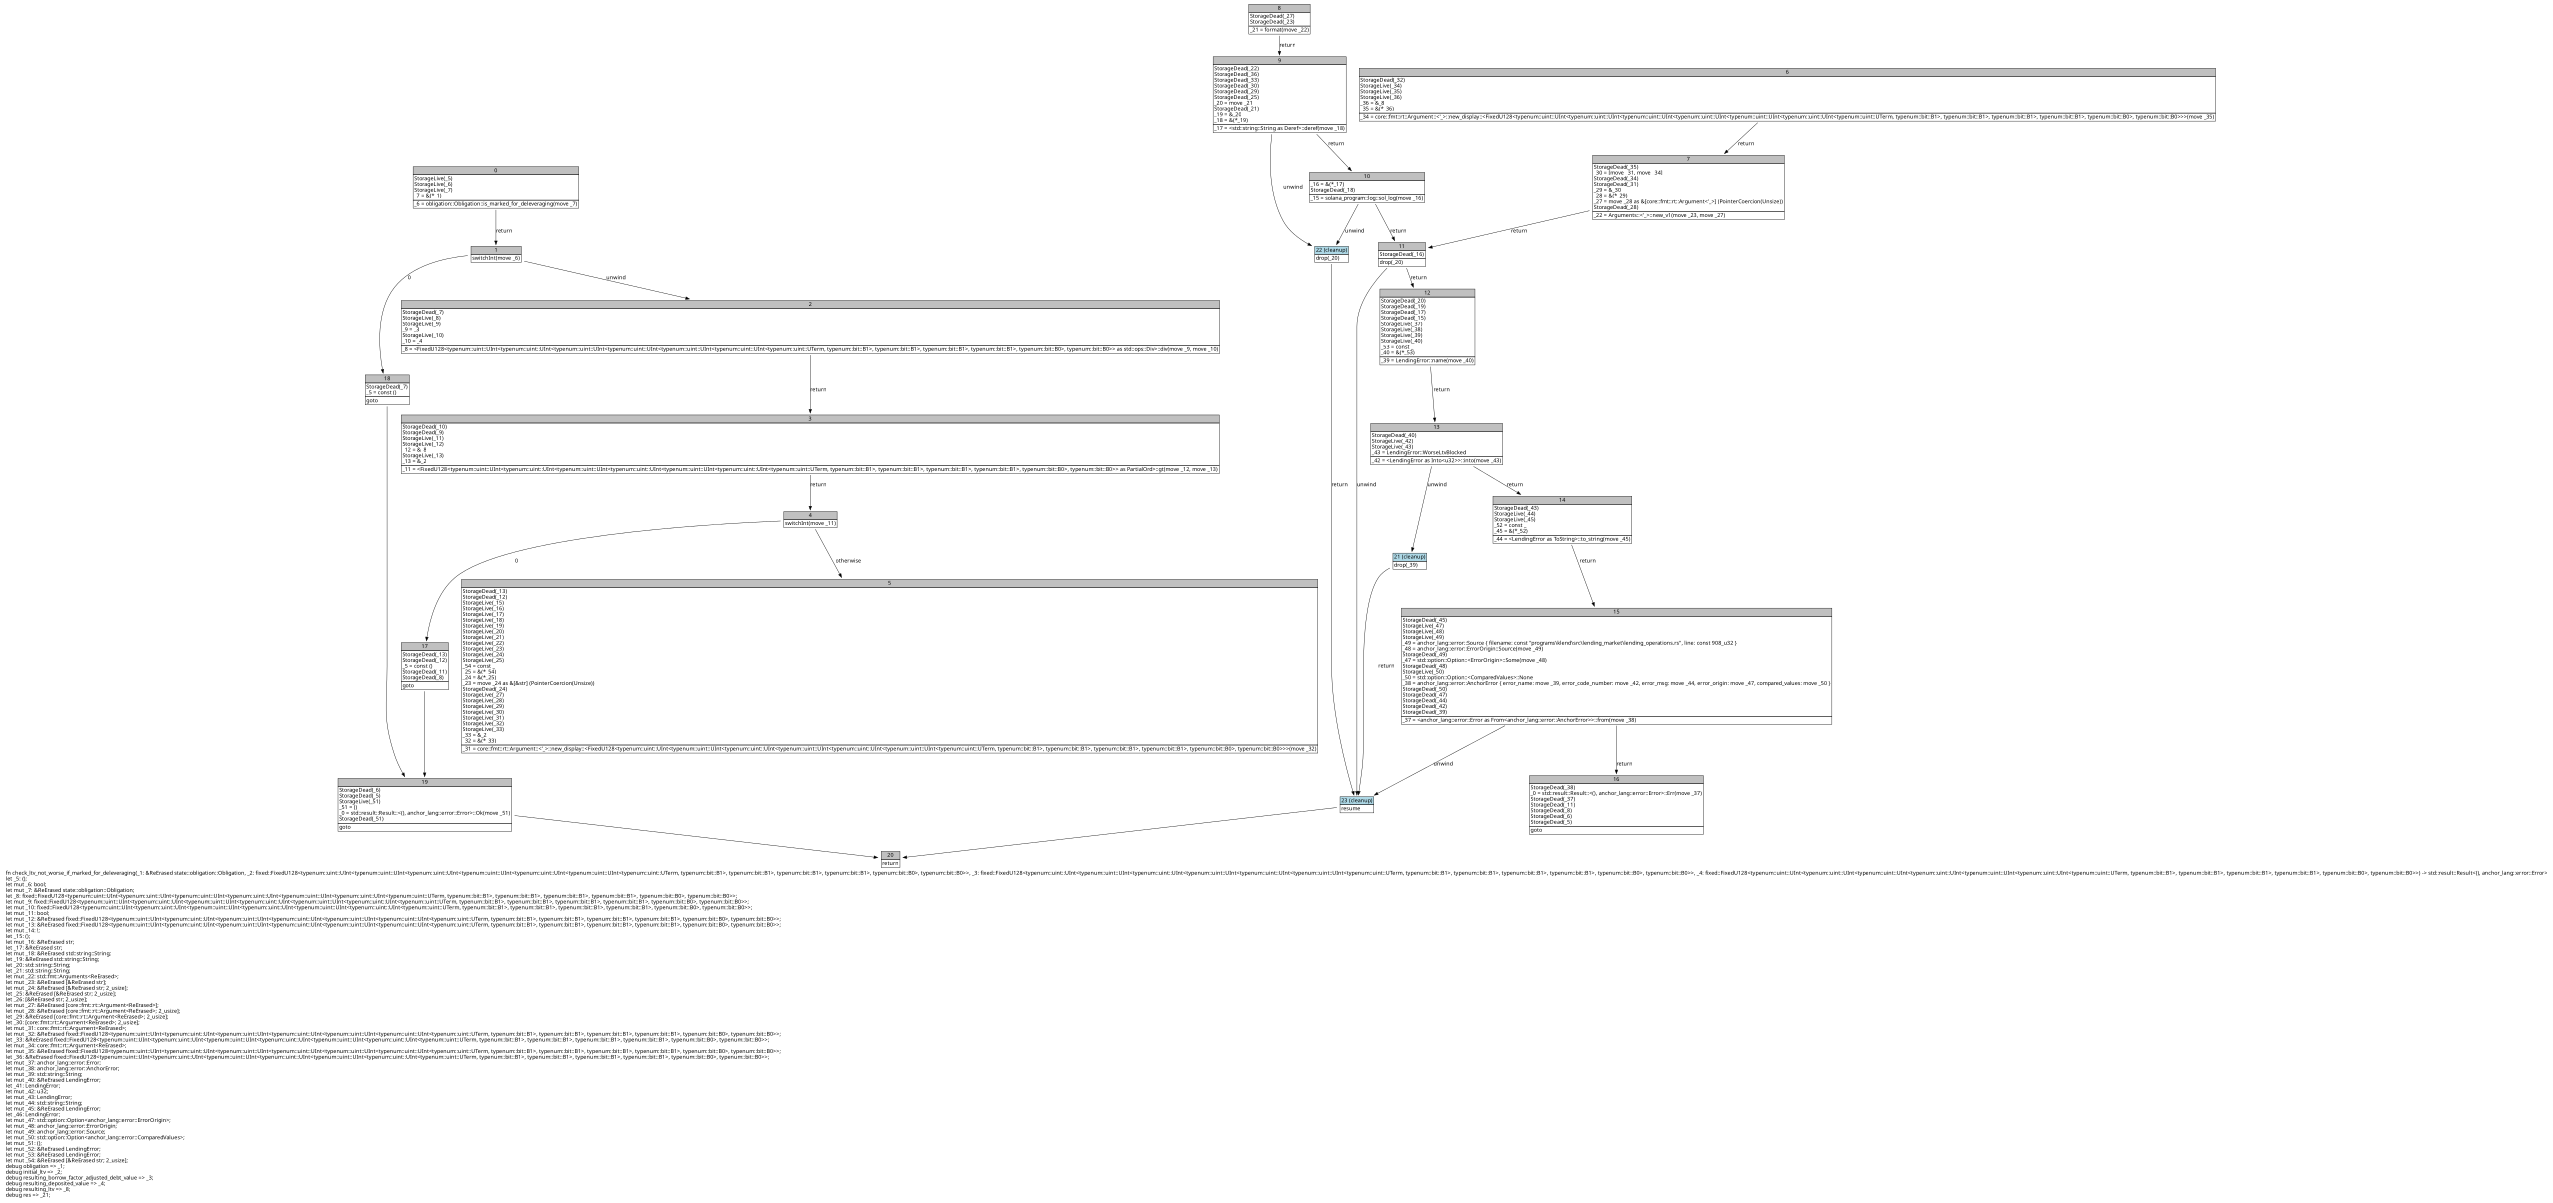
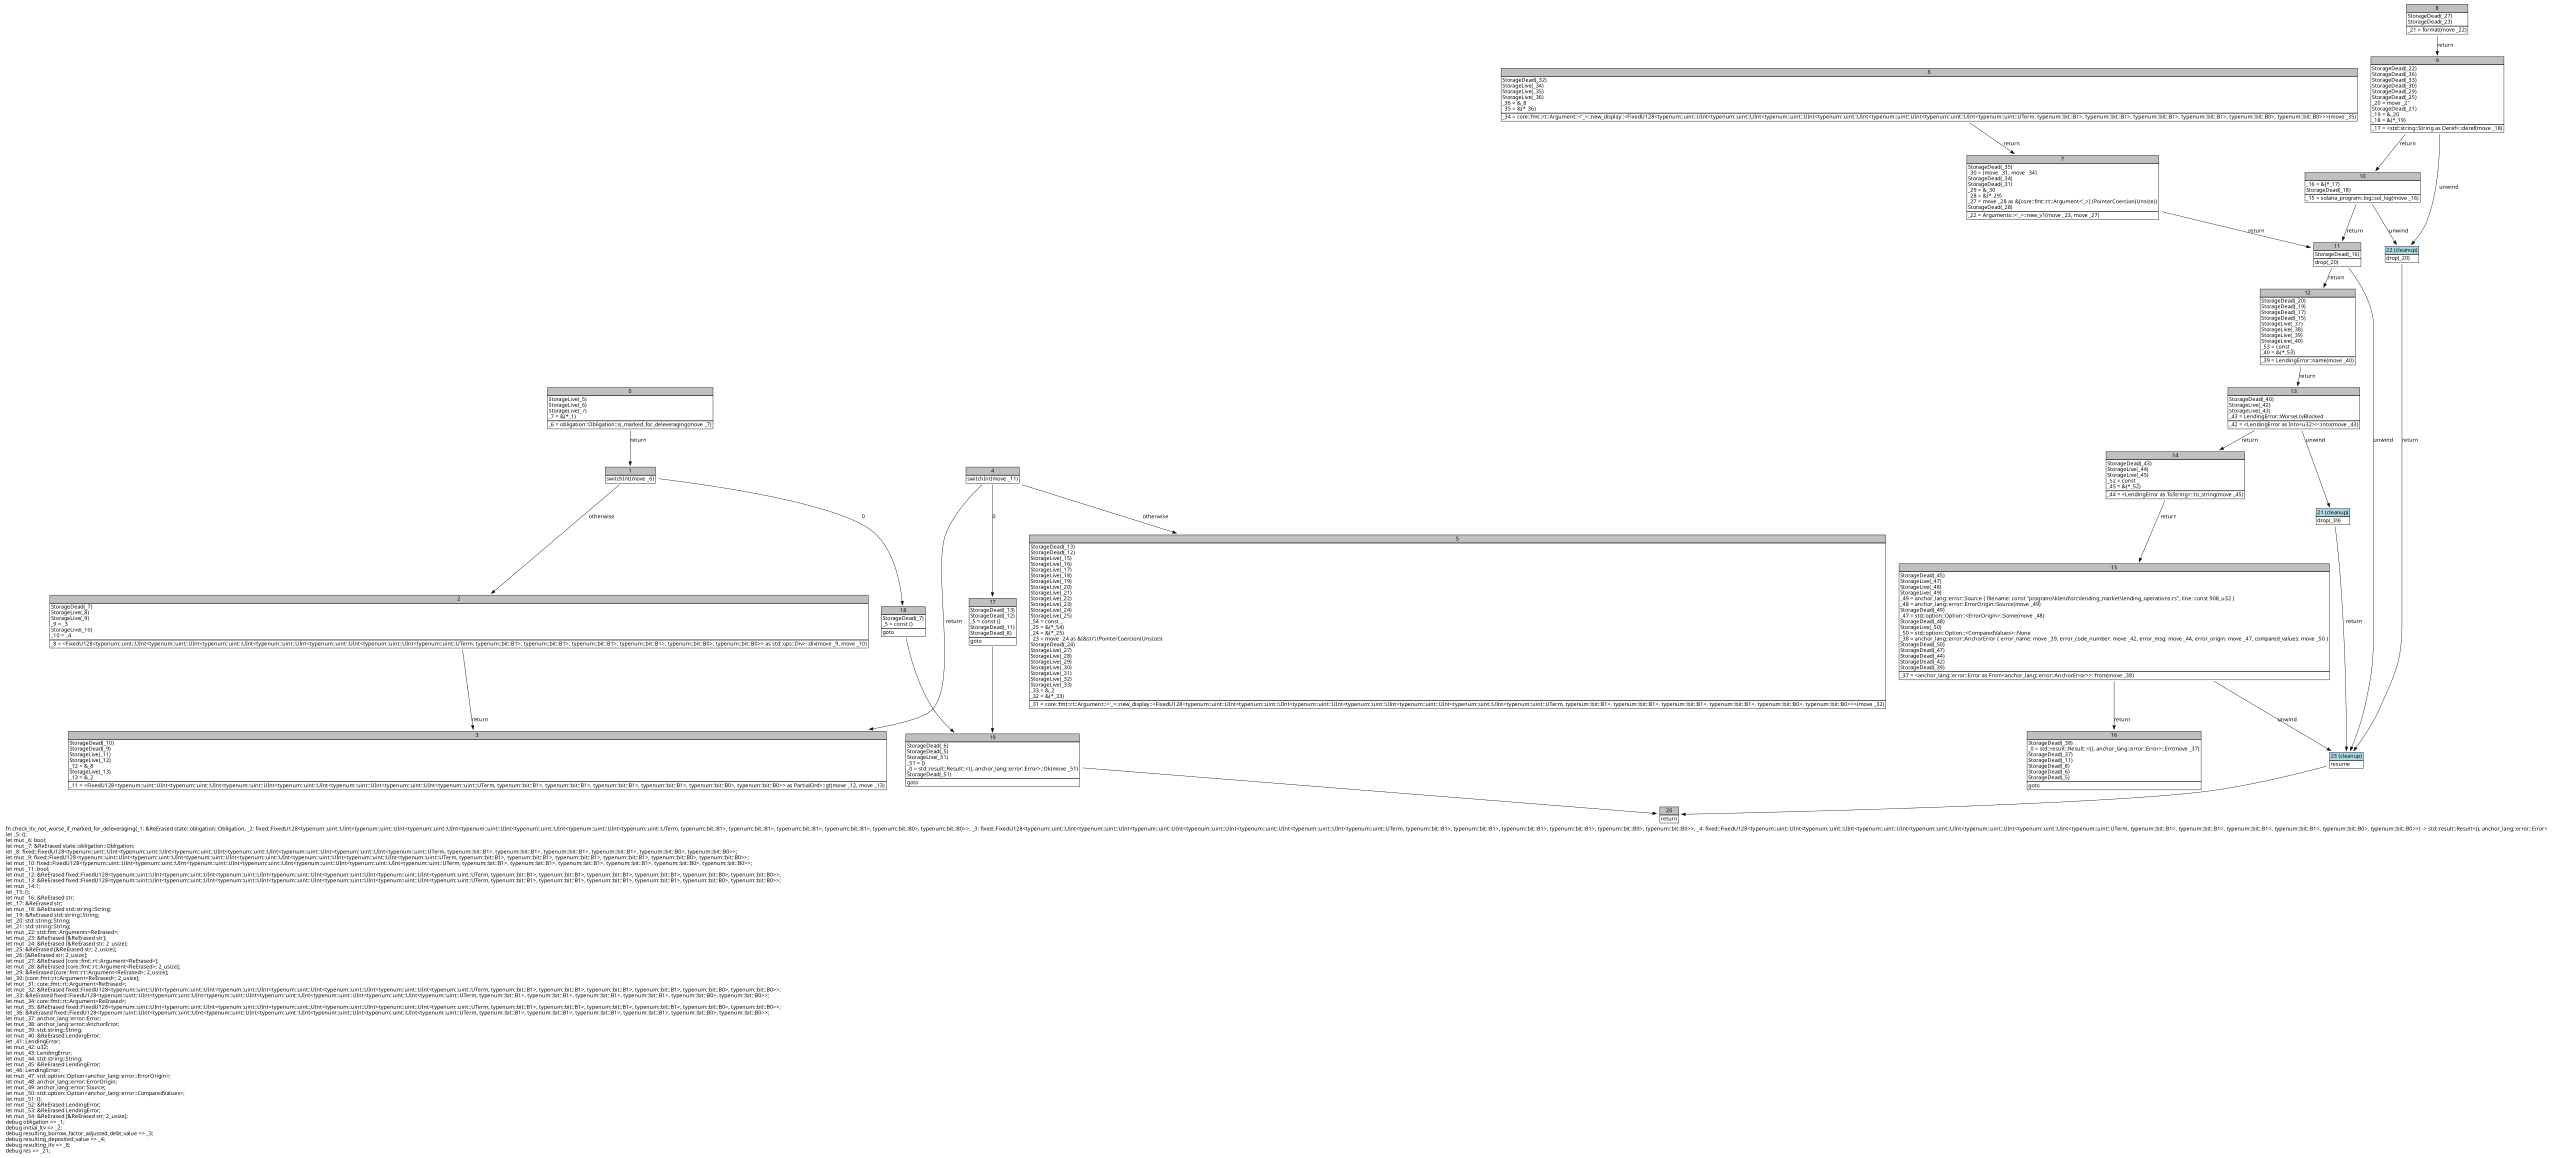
edge "1" -> "2": label "unwind" -> "otherwise"
edge "3" -> "4": reversed
